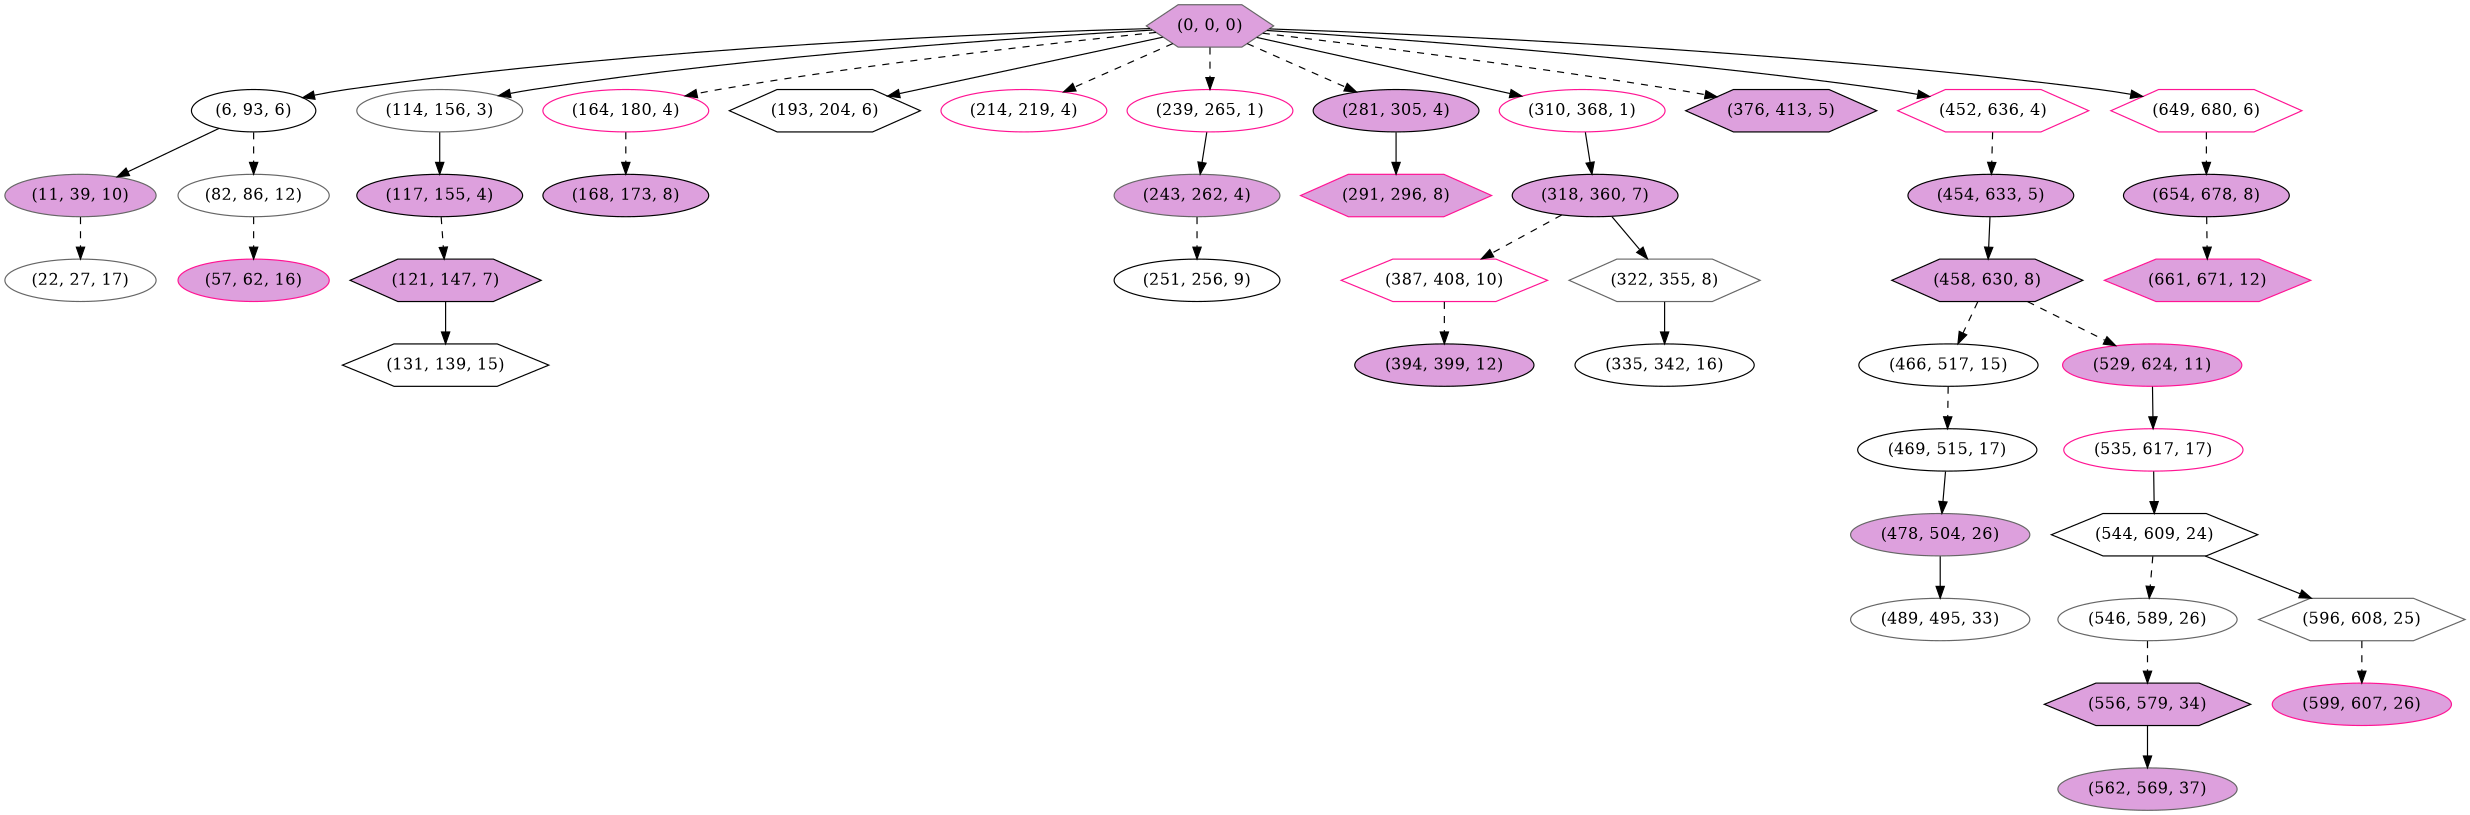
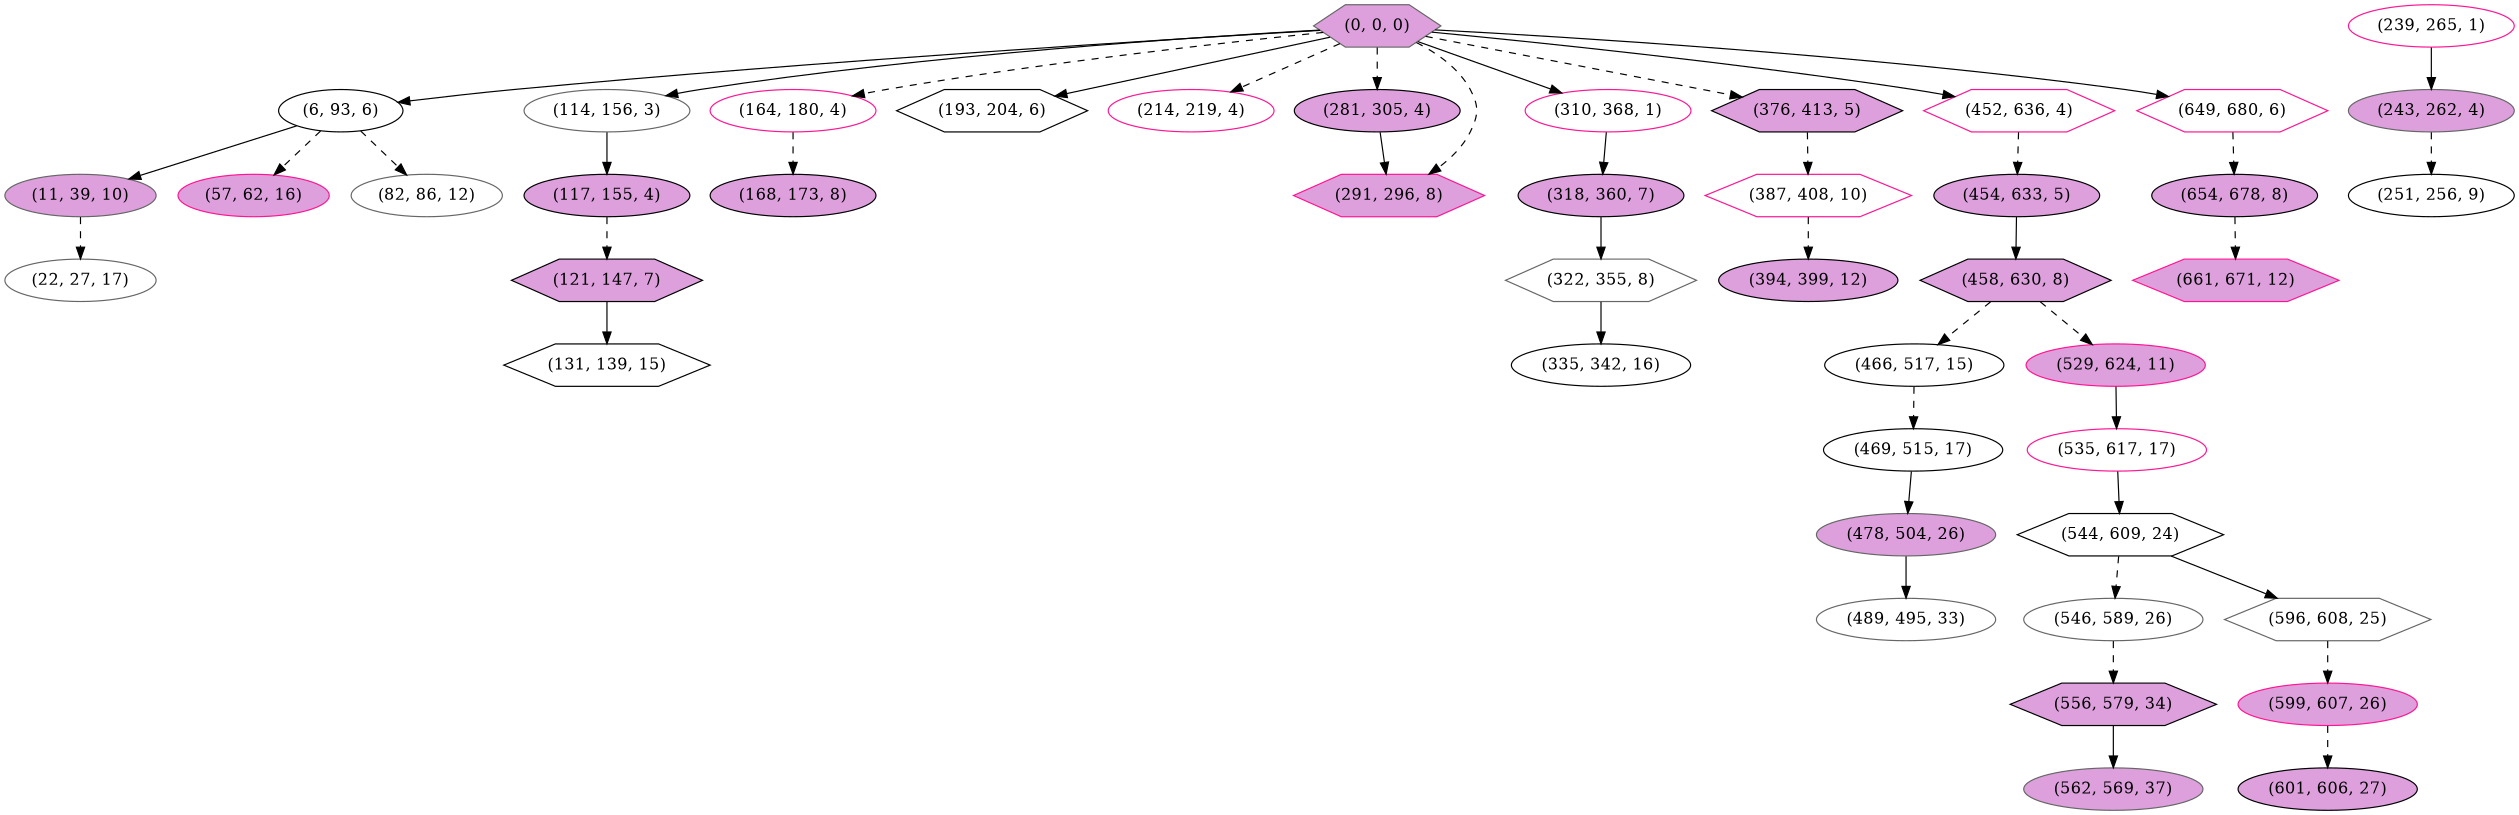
edge "(0, 0, 0)" -> "(239, 265, 1)": now "(0, 0, 0)" -> "(291, 296, 8)"
edge "(82, 86, 12)" -> "(57, 62, 16)": now "(6, 93, 6)" -> "(57, 62, 16)"
edge "(318, 360, 7)" -> "(387, 408, 10)": now "(376, 413, 5)" -> "(387, 408, 10)"
node "(601, 606, 27)": added
